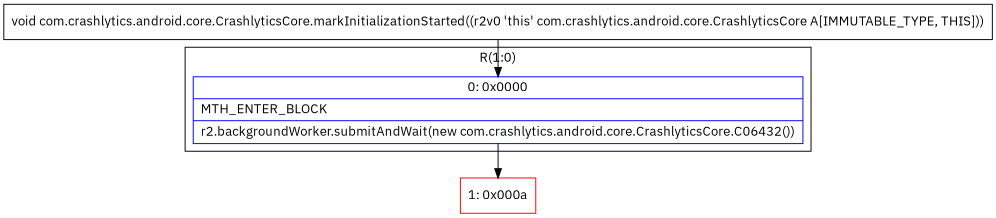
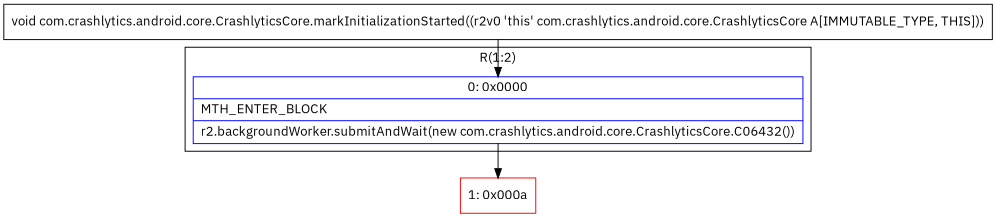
cluster "R(1:0)": label "R(1:0)" -> "R(1:2)"
